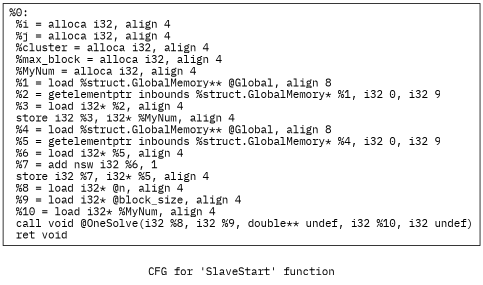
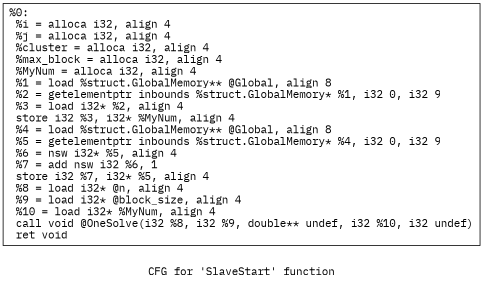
node "%0:": text "%6 = load i32* %5, align 4" -> "%6 = nsw i32* %5, align 4"
